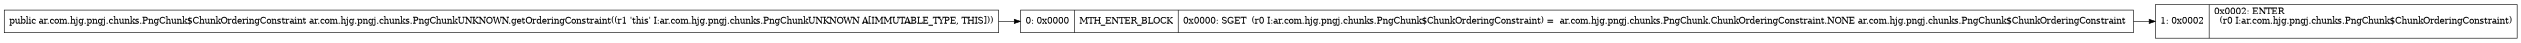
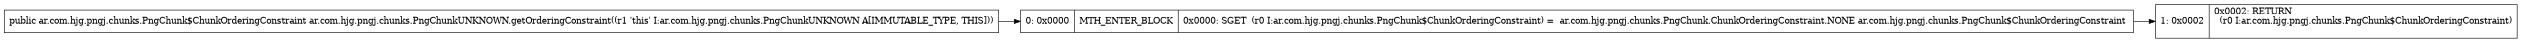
node "1: 0x0002": text "0x0002: ENTER" -> "0x0002: RETURN"
